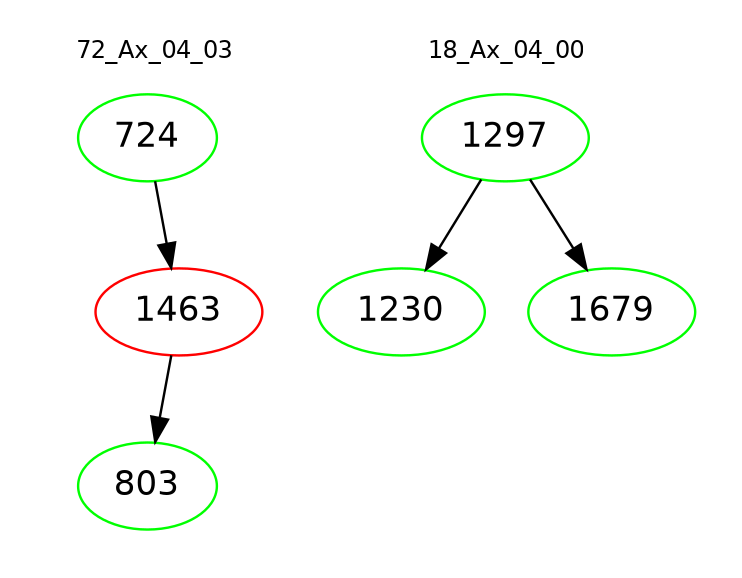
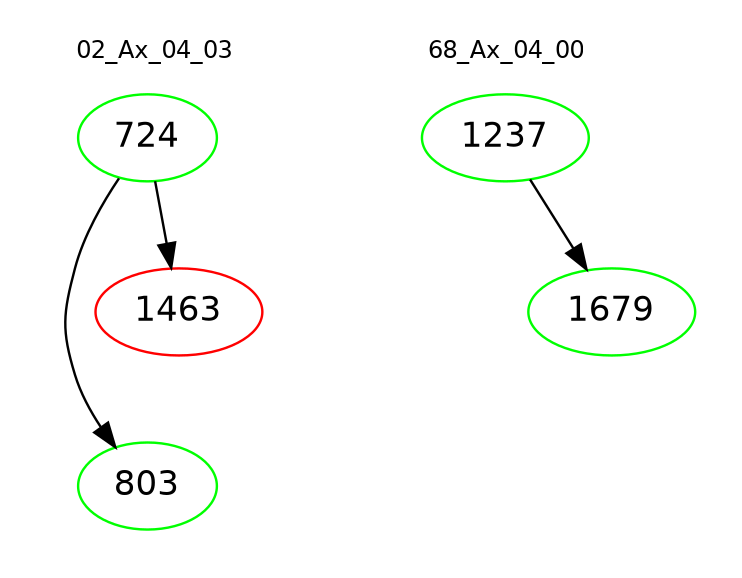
cluster "72_Ax_04_03": label "72_Ax_04_03" -> "02_Ax_04_03"
cluster "18_Ax_04_00": label "18_Ax_04_00" -> "68_Ax_04_00"
node "1297": label "1297" -> "1237"
node "1230": removed
edge "1463" -> "803": now "724" -> "803"
